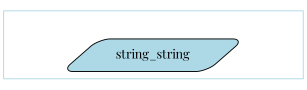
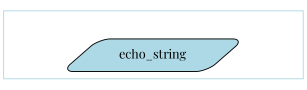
node "string_string": label "string_string" -> "echo_string"
